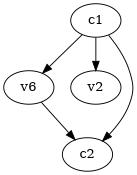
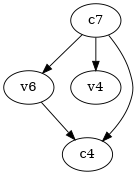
node "c1": label "c1" -> "c7"
node "v2": label "v2" -> "v4"
node "c2": label "c2" -> "c4"
